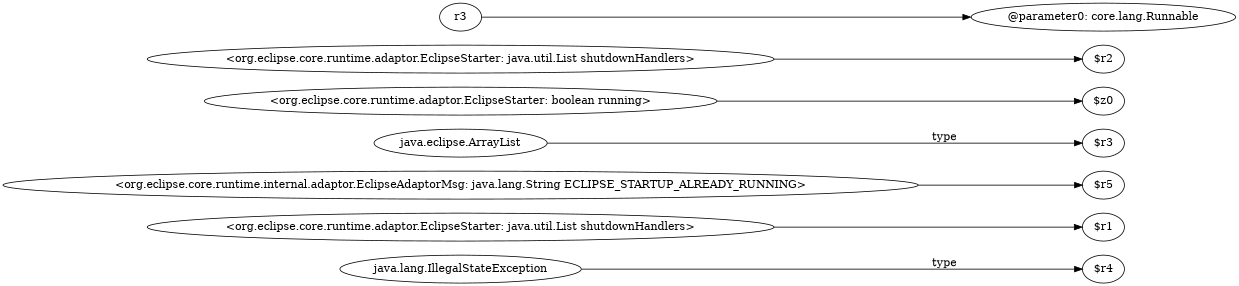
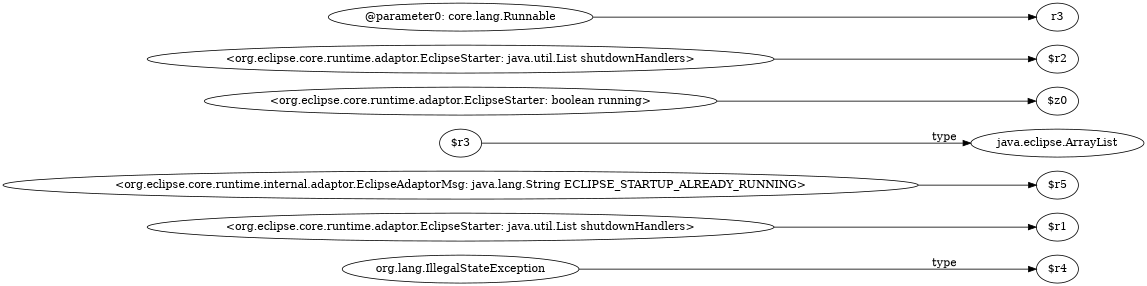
edge "r3" -> "@parameter0: core.lang.Runnable": reversed
edge "java.eclipse.ArrayList" -> "$r3": reversed
node "java.lang.IllegalStateException": label "java.lang.IllegalStateException" -> "org.lang.IllegalStateException"
